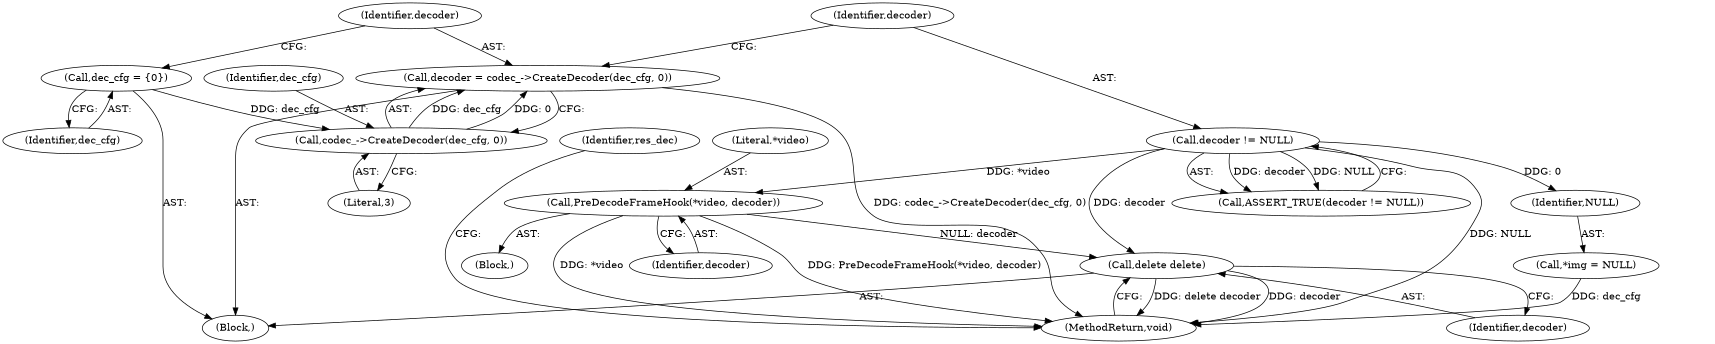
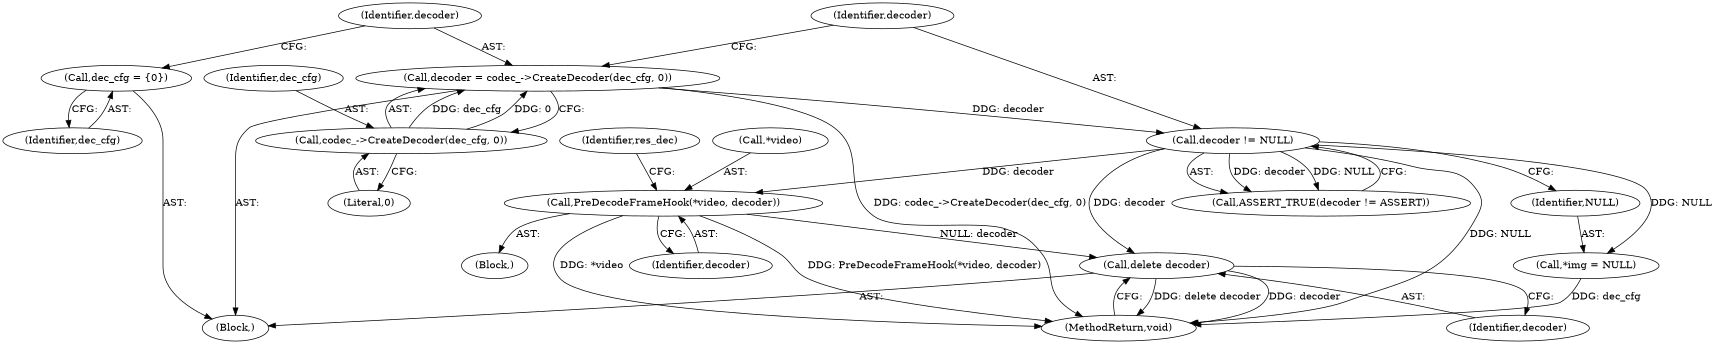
edge "(Call,decoder = codec_->CreateDecoder(dec_cfg, 0))" -> "(Call,decoder != NULL)": added, label "DDG: decoder"
edge "(Call,dec_cfg = {0})" -> "(Call,codec_->CreateDecoder(dec_cfg, 0))": removed, label "DDG: dec_cfg"
node "(Literal,*video)": label "(Literal,*video)" -> "(Call,*video)"
edge "(Call,decoder != NULL)" -> "(Call,*img = NULL)": added, label "DDG: NULL"
edge "(Call,decoder != NULL)" -> "(Call,PreDecodeFrameHook(*video, decoder))": label "DDG: *video" -> "DDG: decoder"
edge "(Call,decoder != NULL)" -> "(Identifier,NULL)": label "DDG: 0" -> "CFG: "
node "(Literal,3)": label "(Literal,3)" -> "(Literal,0)"
node "(Call,ASSERT_TRUE(decoder != NULL))": label "(Call,ASSERT_TRUE(decoder != NULL))" -> "(Call,ASSERT_TRUE(decoder != ASSERT))"
node "(Call,delete delete)": label "(Call,delete delete)" -> "(Call,delete decoder)"
edge "(Identifier,res_dec)" -> "(MethodReturn,void)": now "(Identifier,res_dec)" -> "(Call,PreDecodeFrameHook(*video, decoder))"
